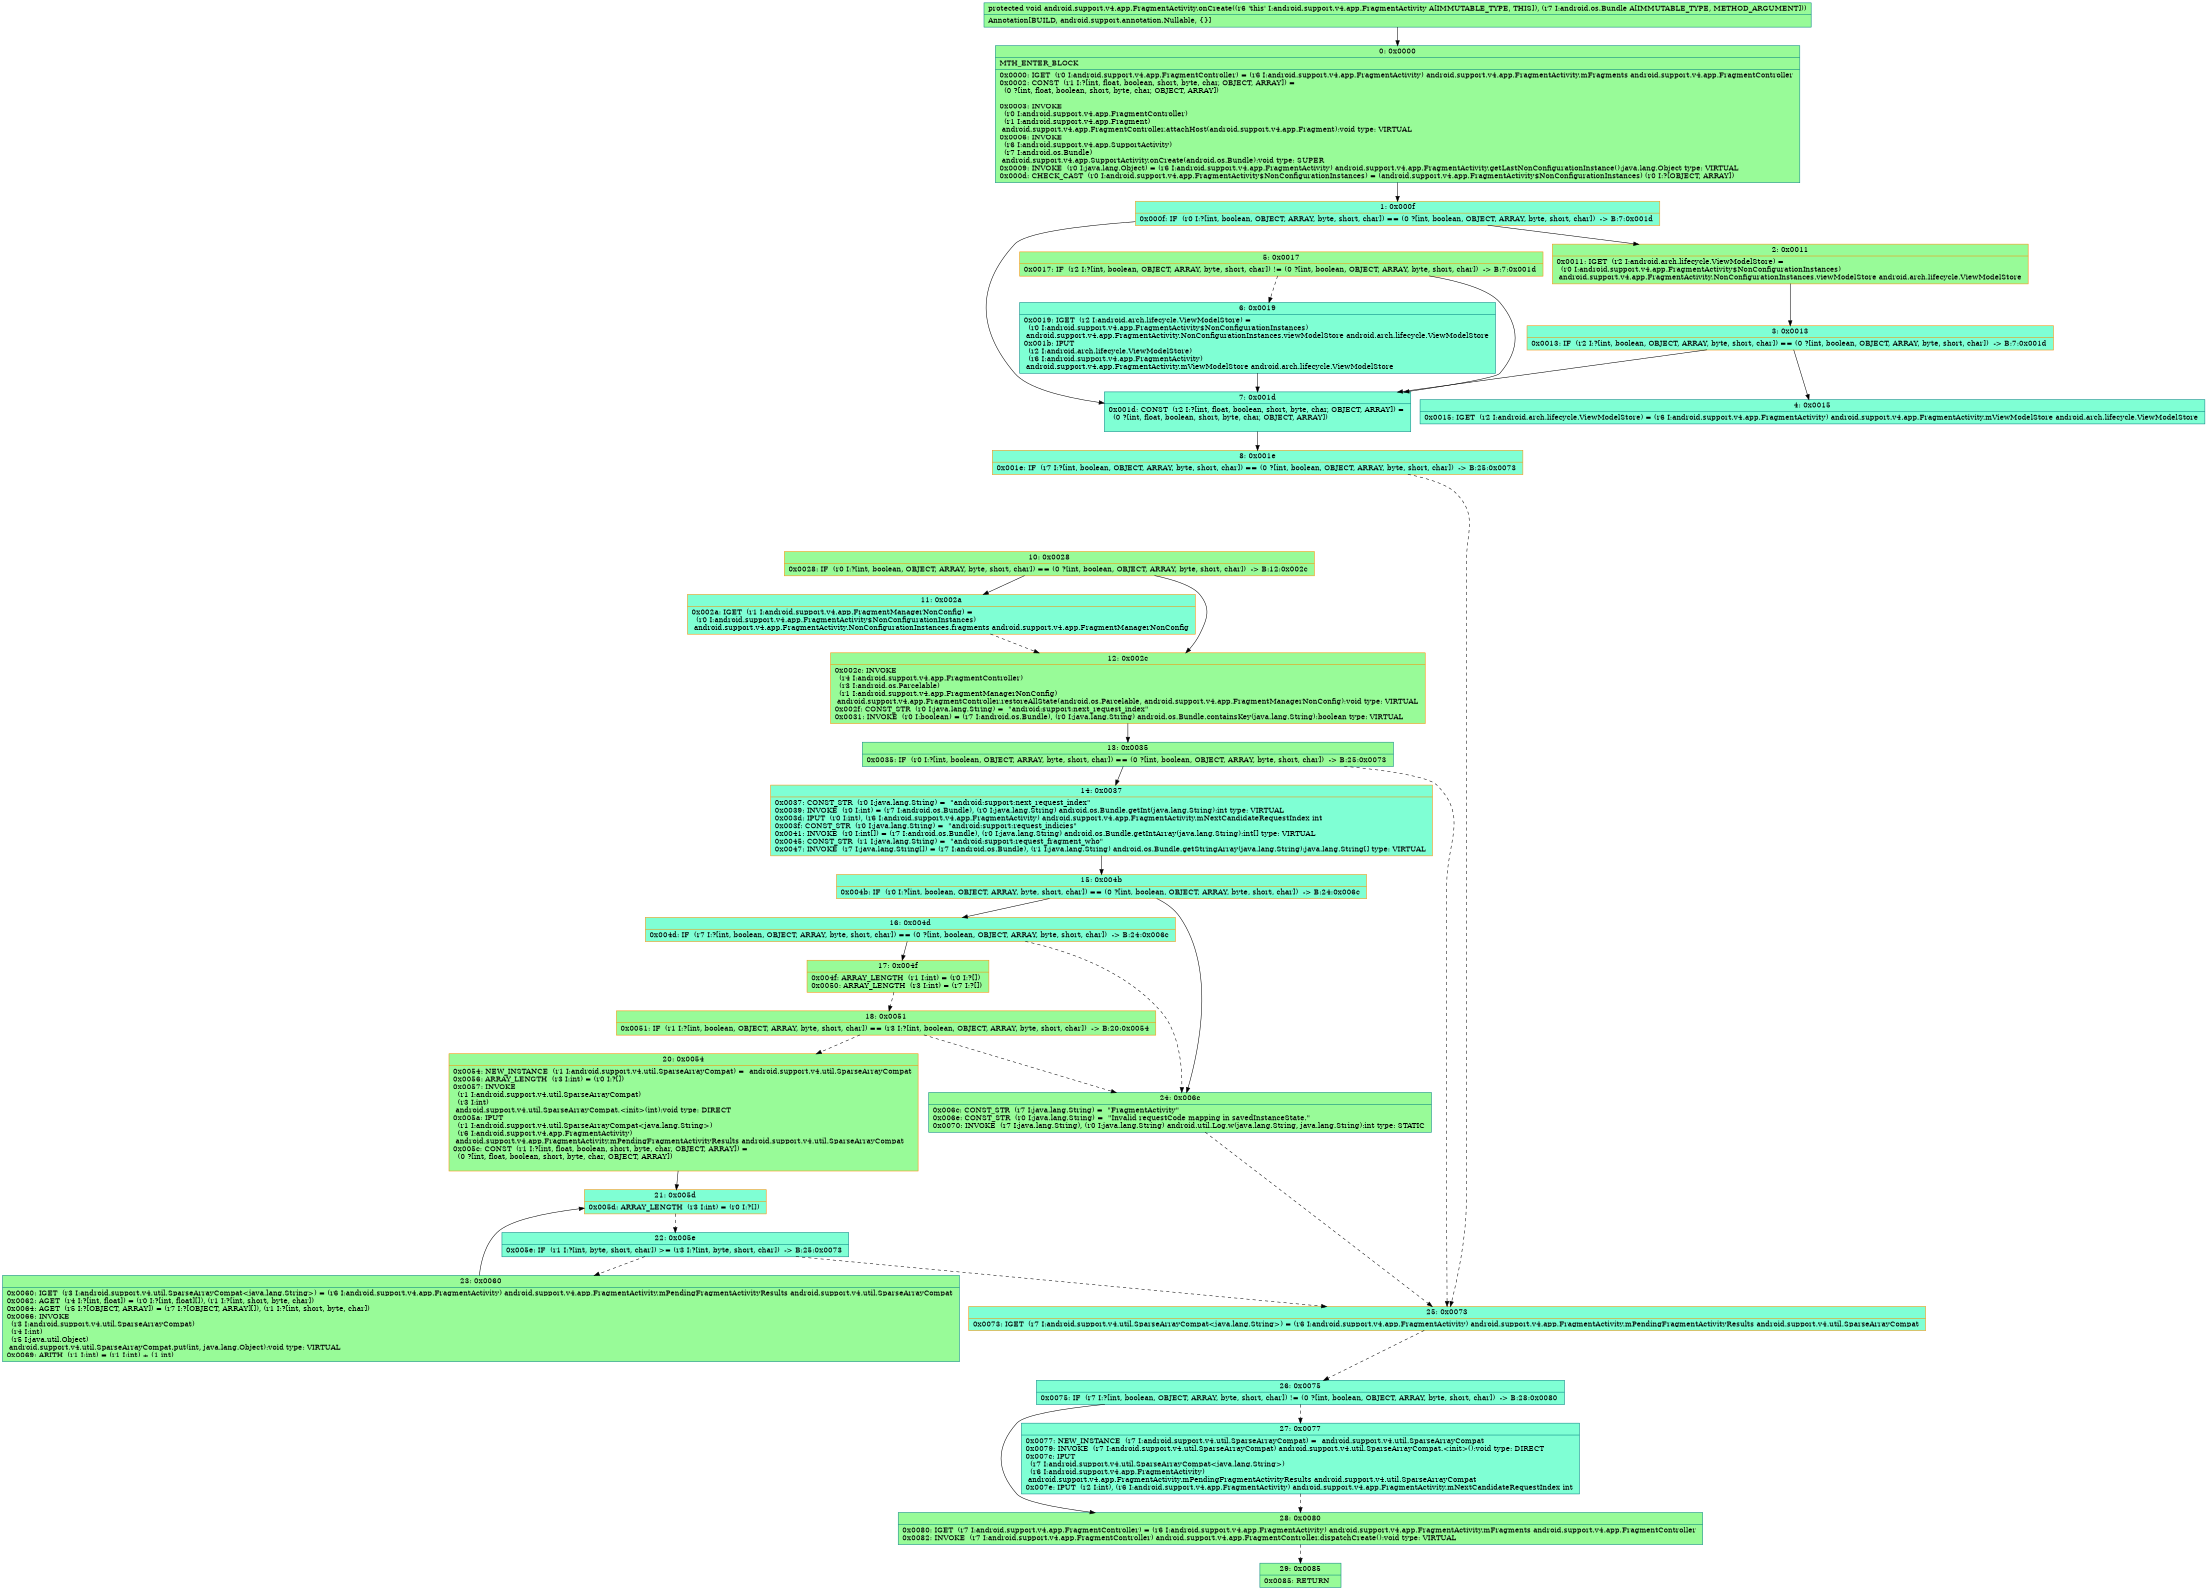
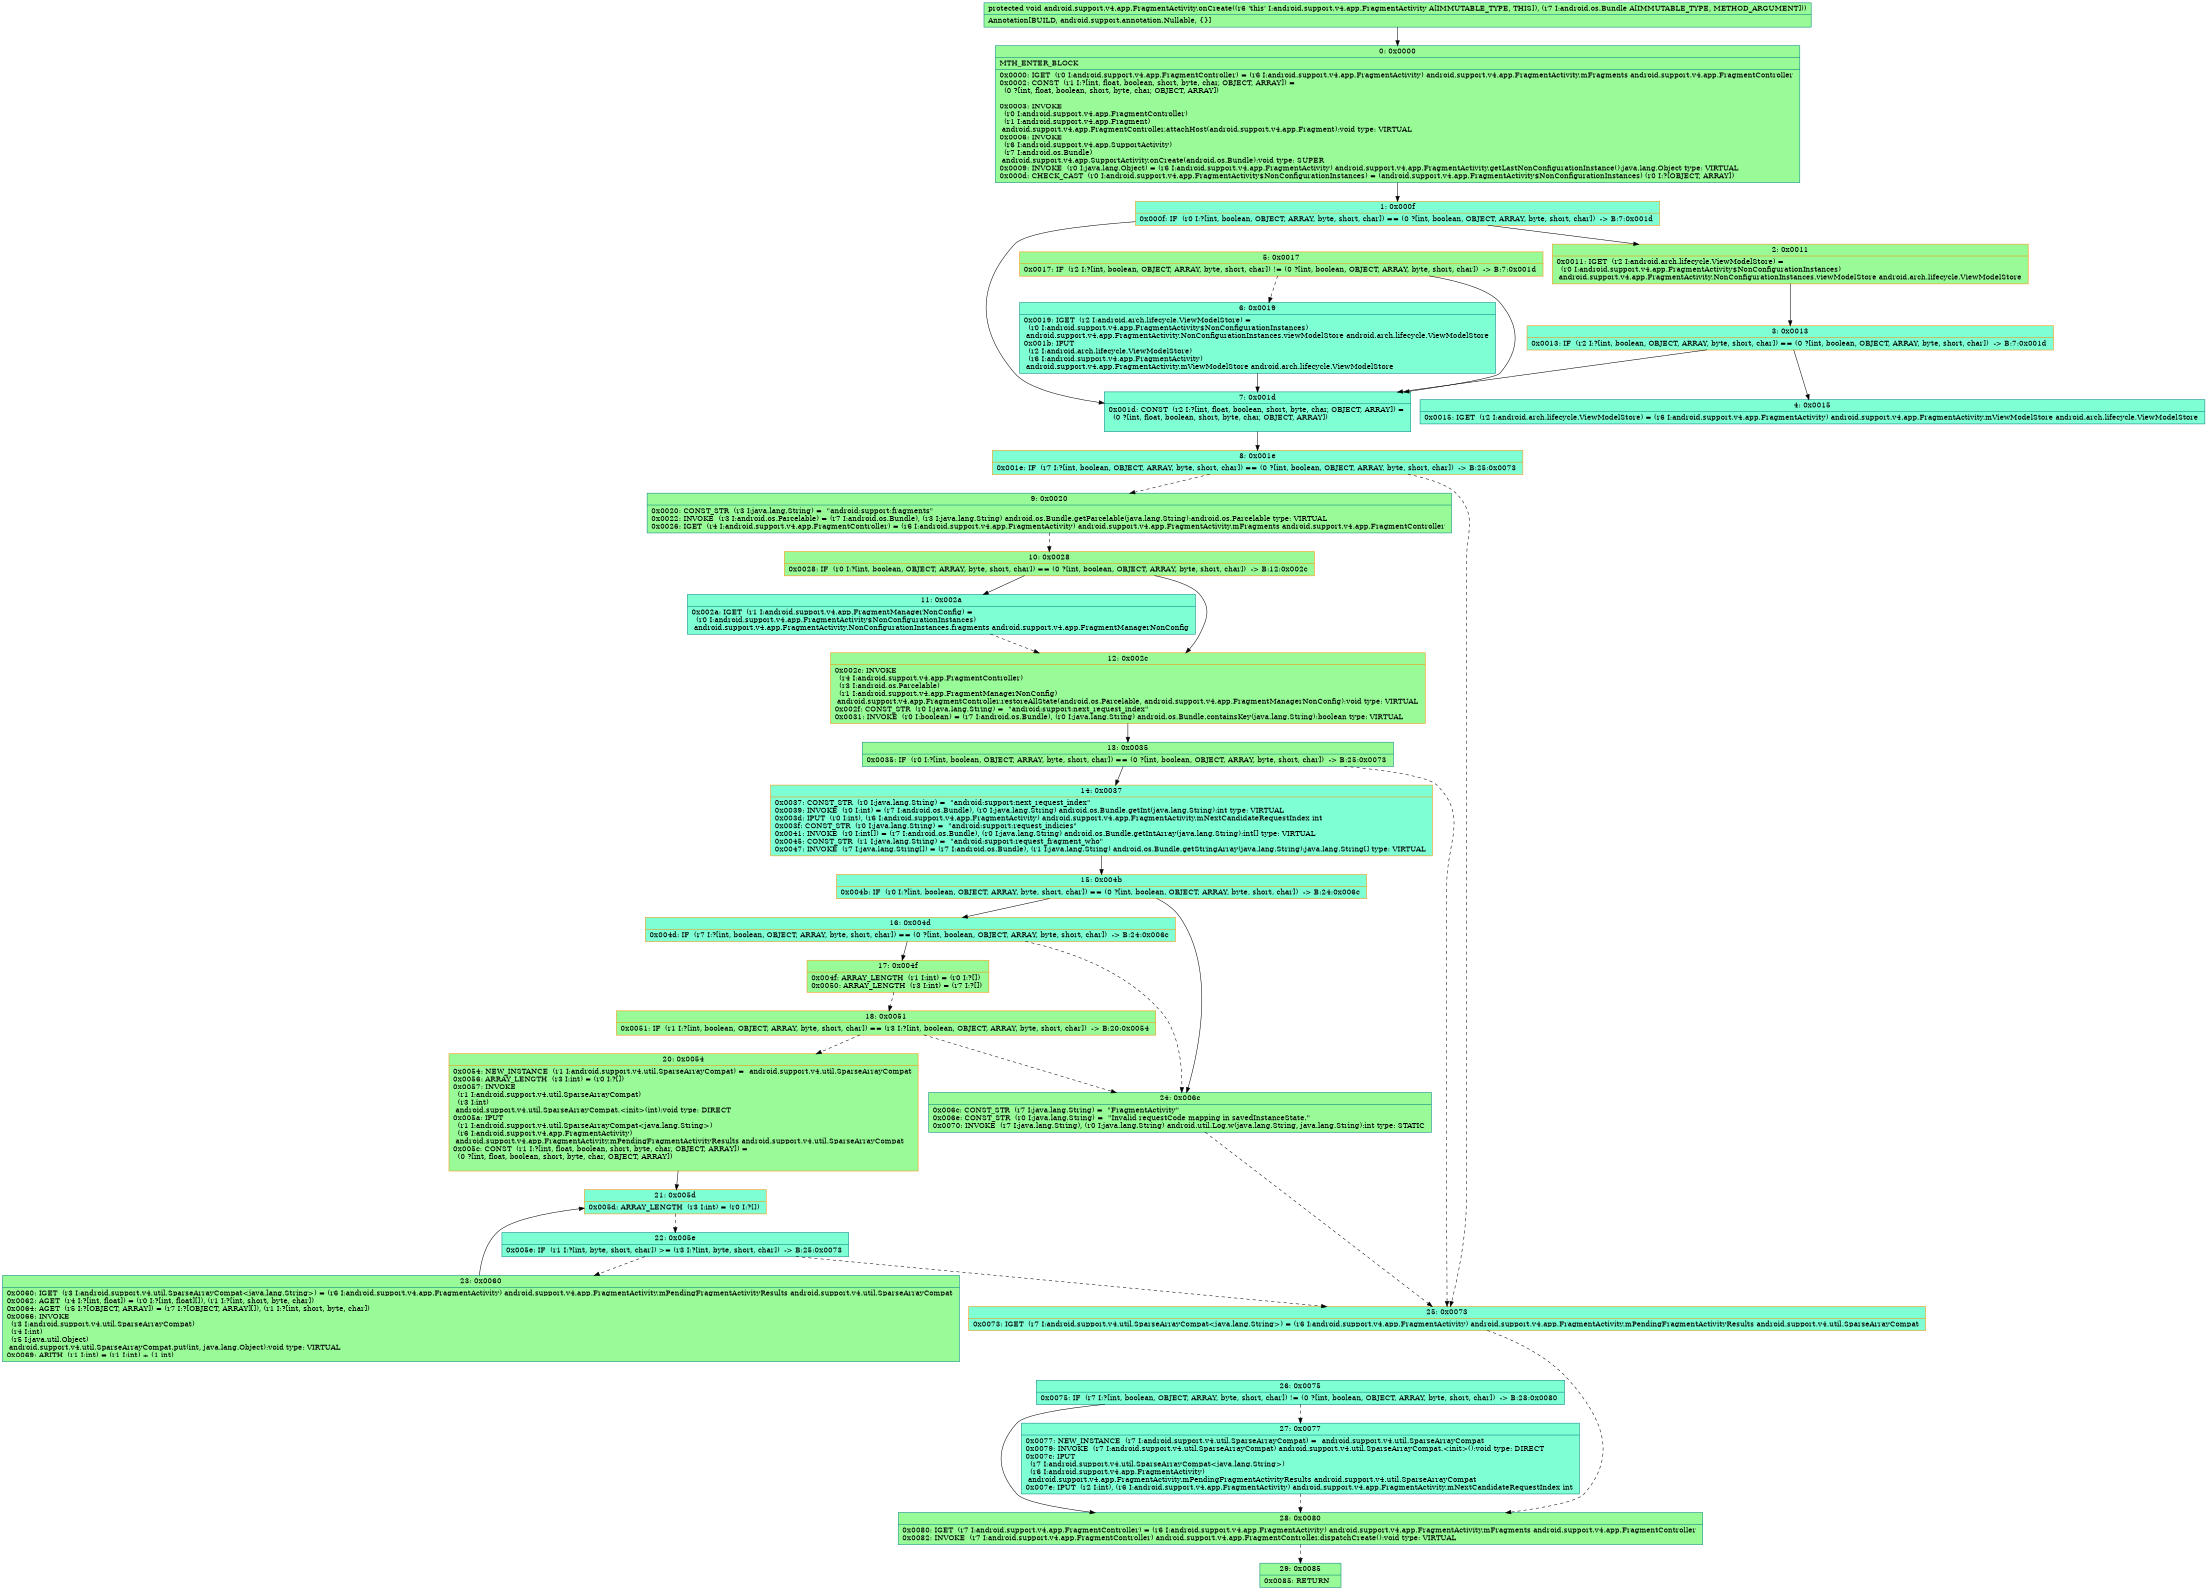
node "9: 0x0020": added
node "11: 0x002a": color darkorange -> teal
edge "25: 0x0073" -> "26: 0x0075": now "25: 0x0073" -> "28: 0x0080"
